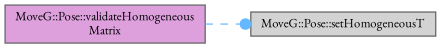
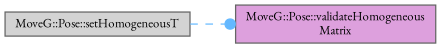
edge "MoveG::Pose::validateHomogeneous Matrix" -> "MoveG::Pose::setHomogeneousT": reversed
